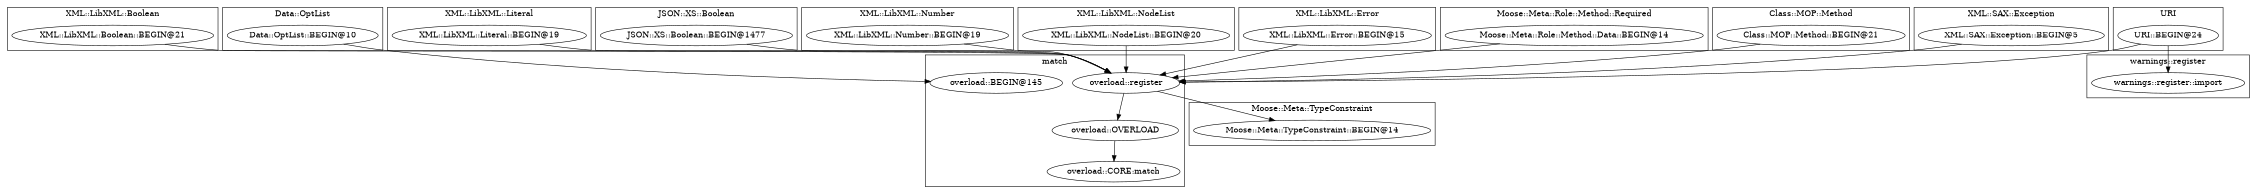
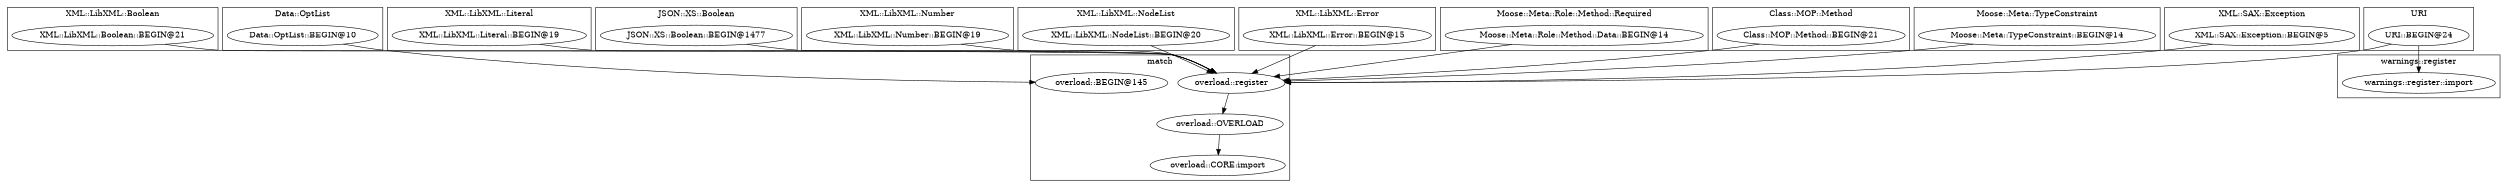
edge "overload::register" -> "Moose::Meta::TypeConstraint::BEGIN@14": reversed
node "overload::CORE:match": label "overload::CORE:match" -> "overload::CORE:import"
